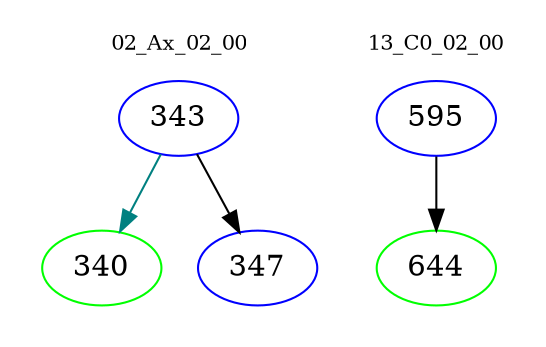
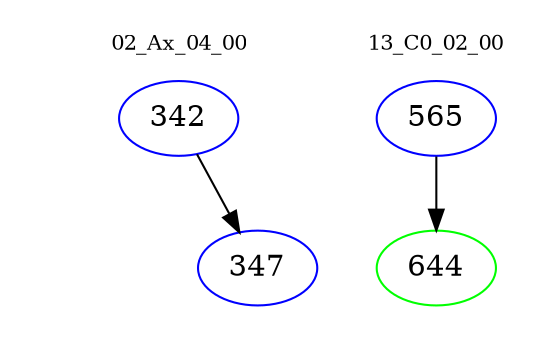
cluster "02_Ax_02_00": label "02_Ax_02_00" -> "02_Ax_04_00"
node "343": label "343" -> "342"
node "595": label "595" -> "565"
node "340": removed
